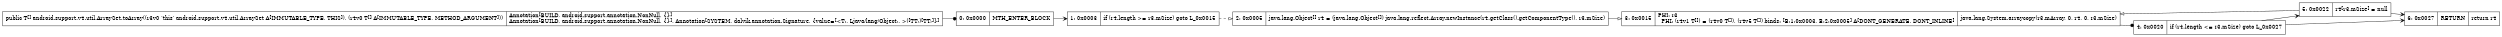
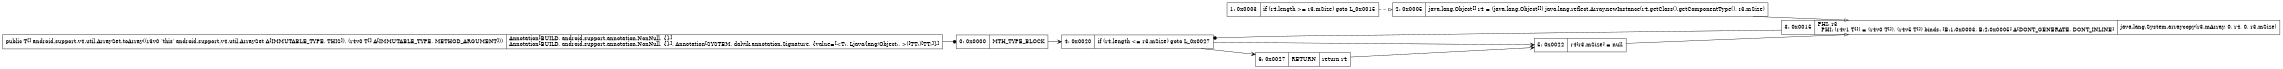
edge "5: 0x0022" -> "6: 0x0027": reversed
node "0: 0x0000": text "MTH_ENTER_BLOCK" -> "MTH_TYPE_BLOCK"
edge "0: 0x0000" -> "1: 0x0003": now "0: 0x0000" -> "4: 0x0020"
